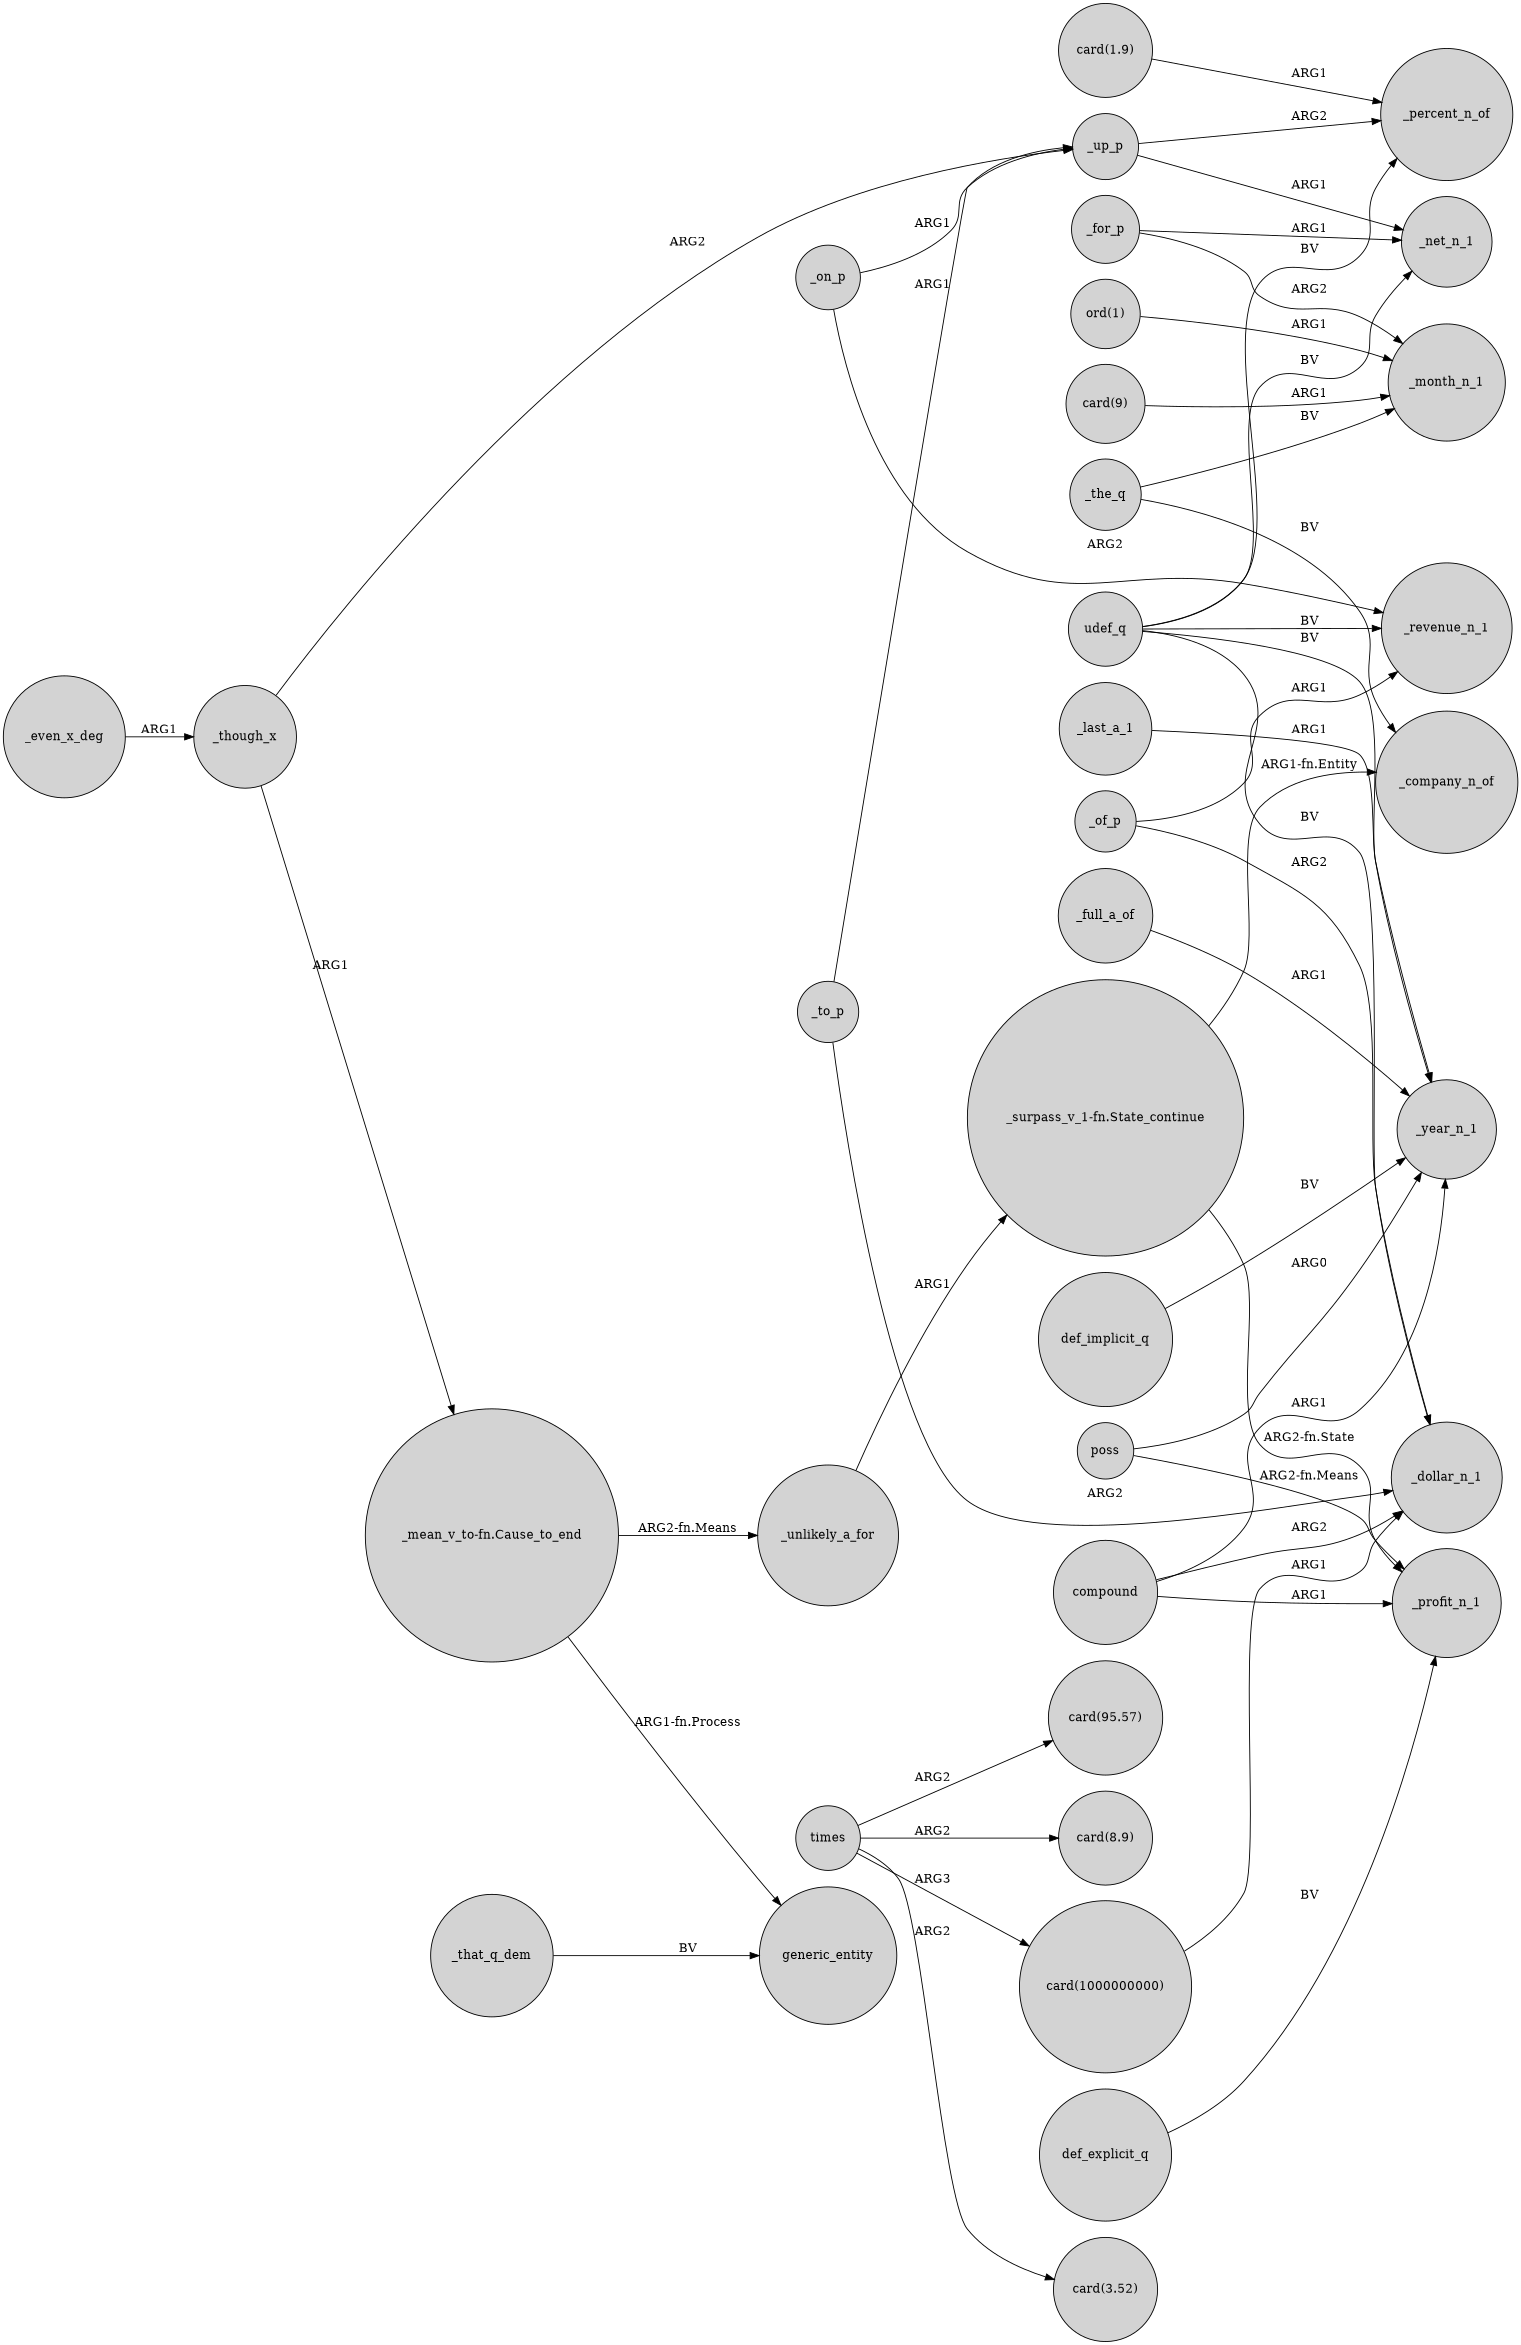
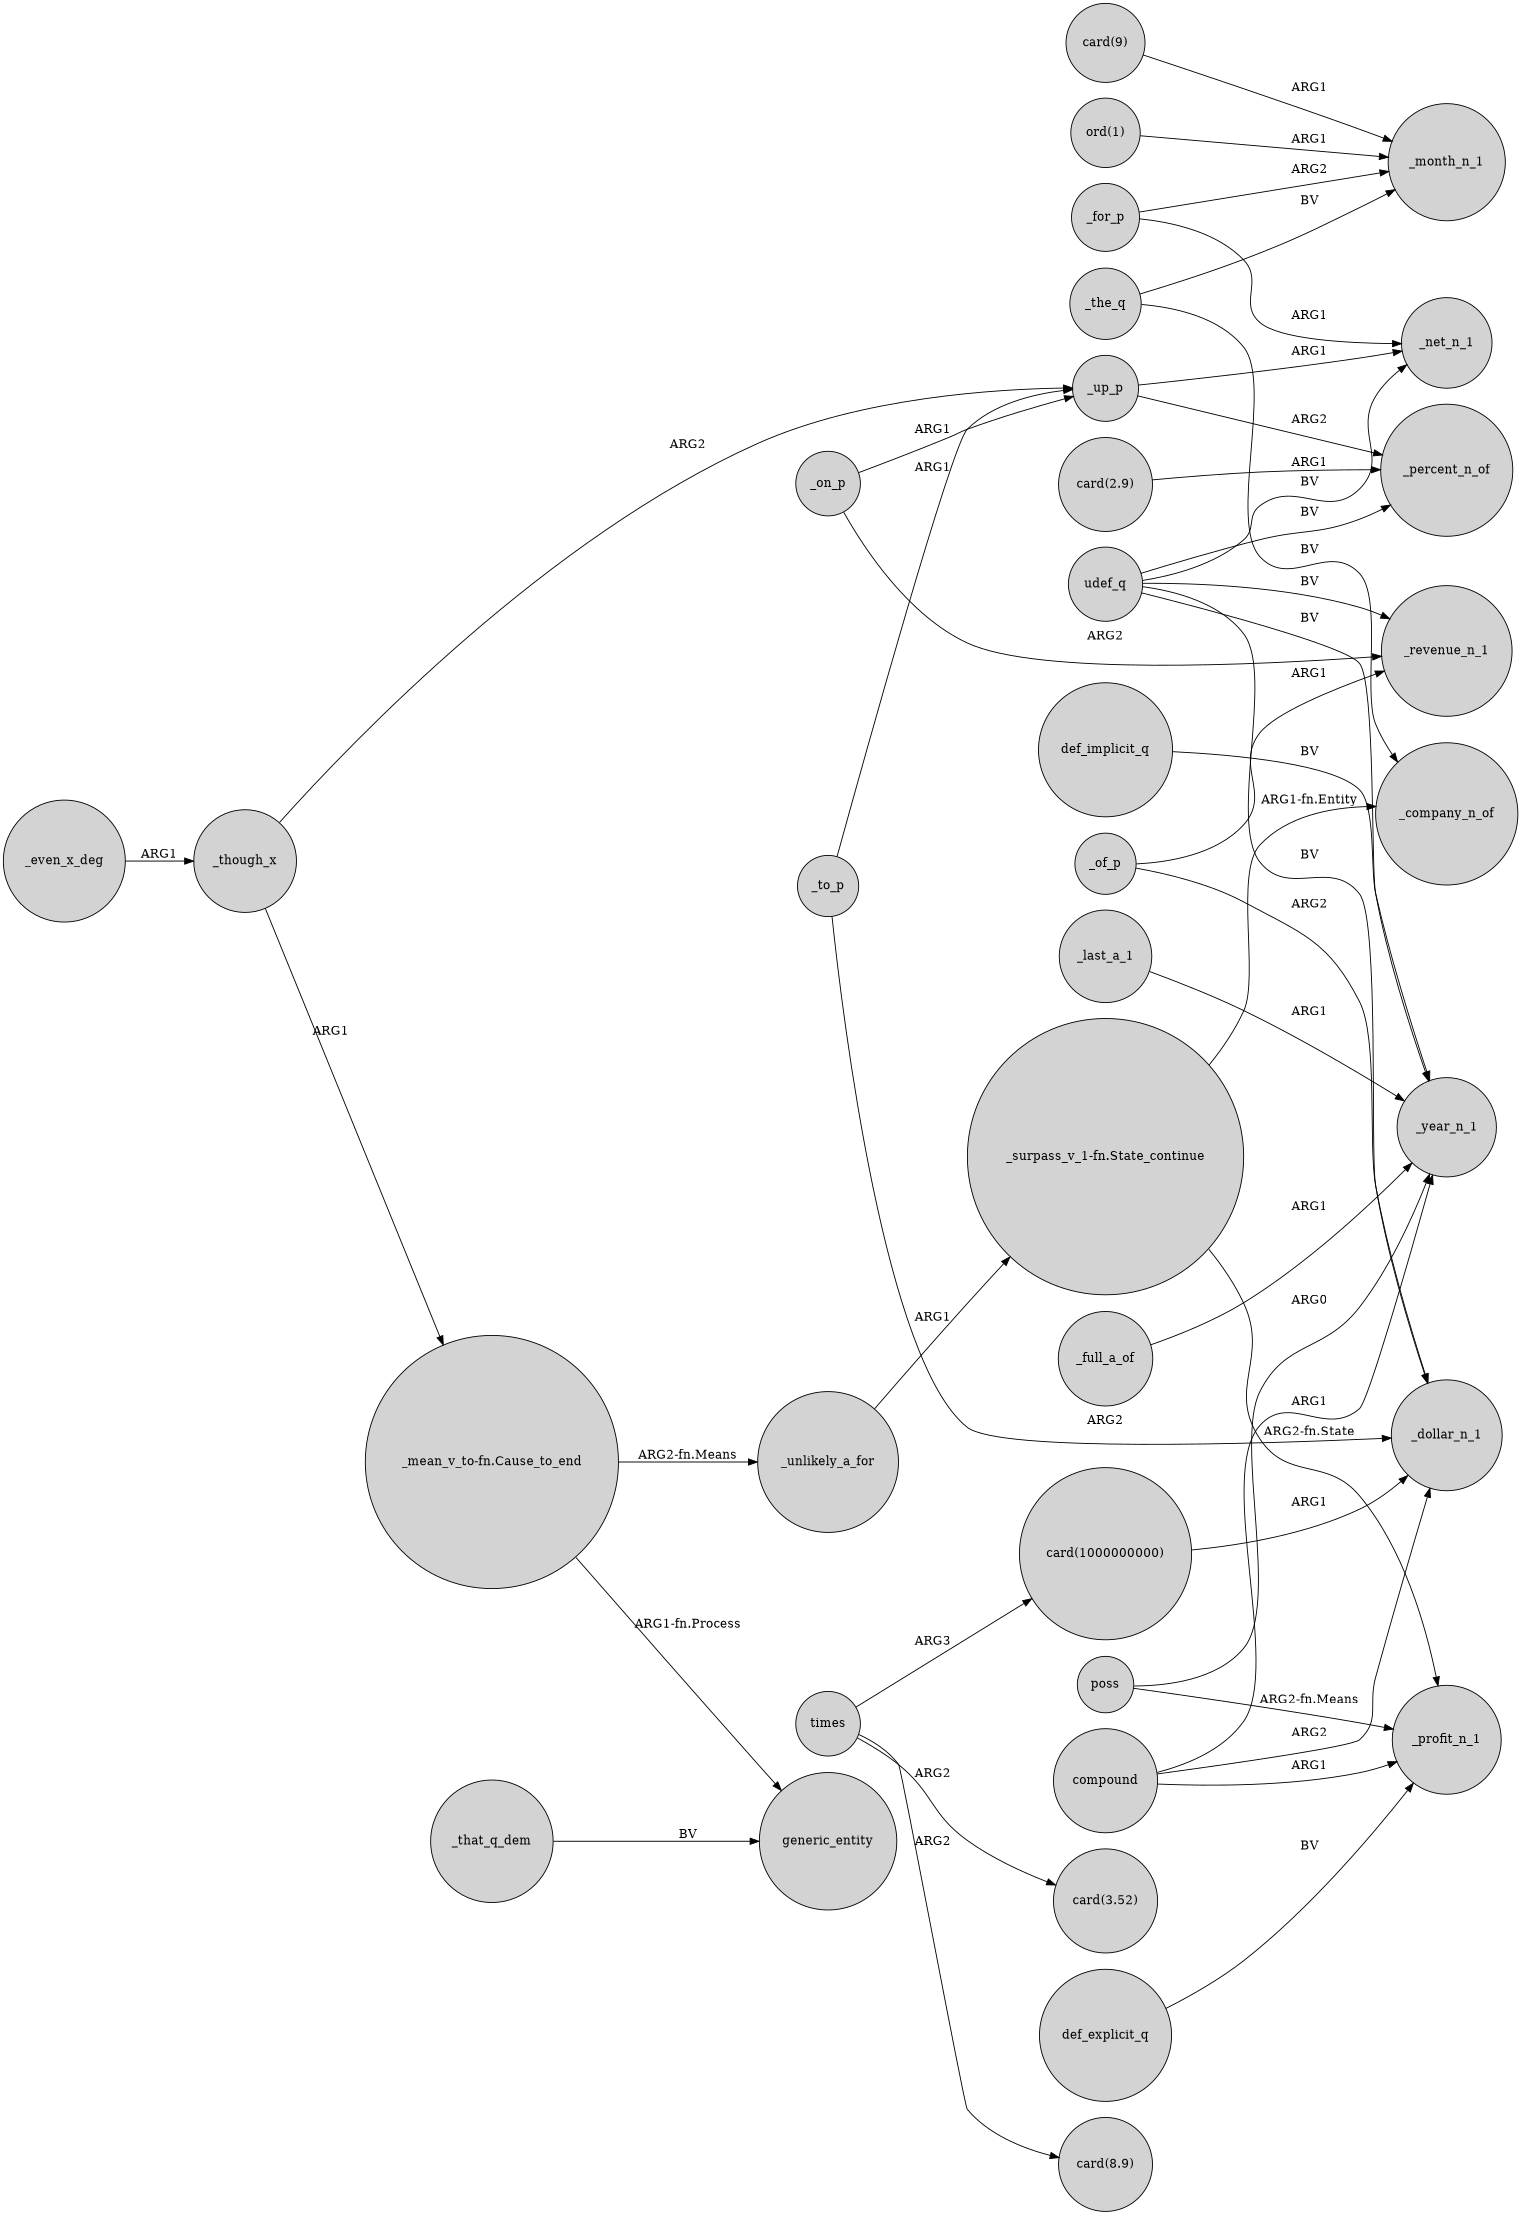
node "card(1.9)": label "card(1.9)" -> "card(2.9)"
node "card(95.57)": removed
